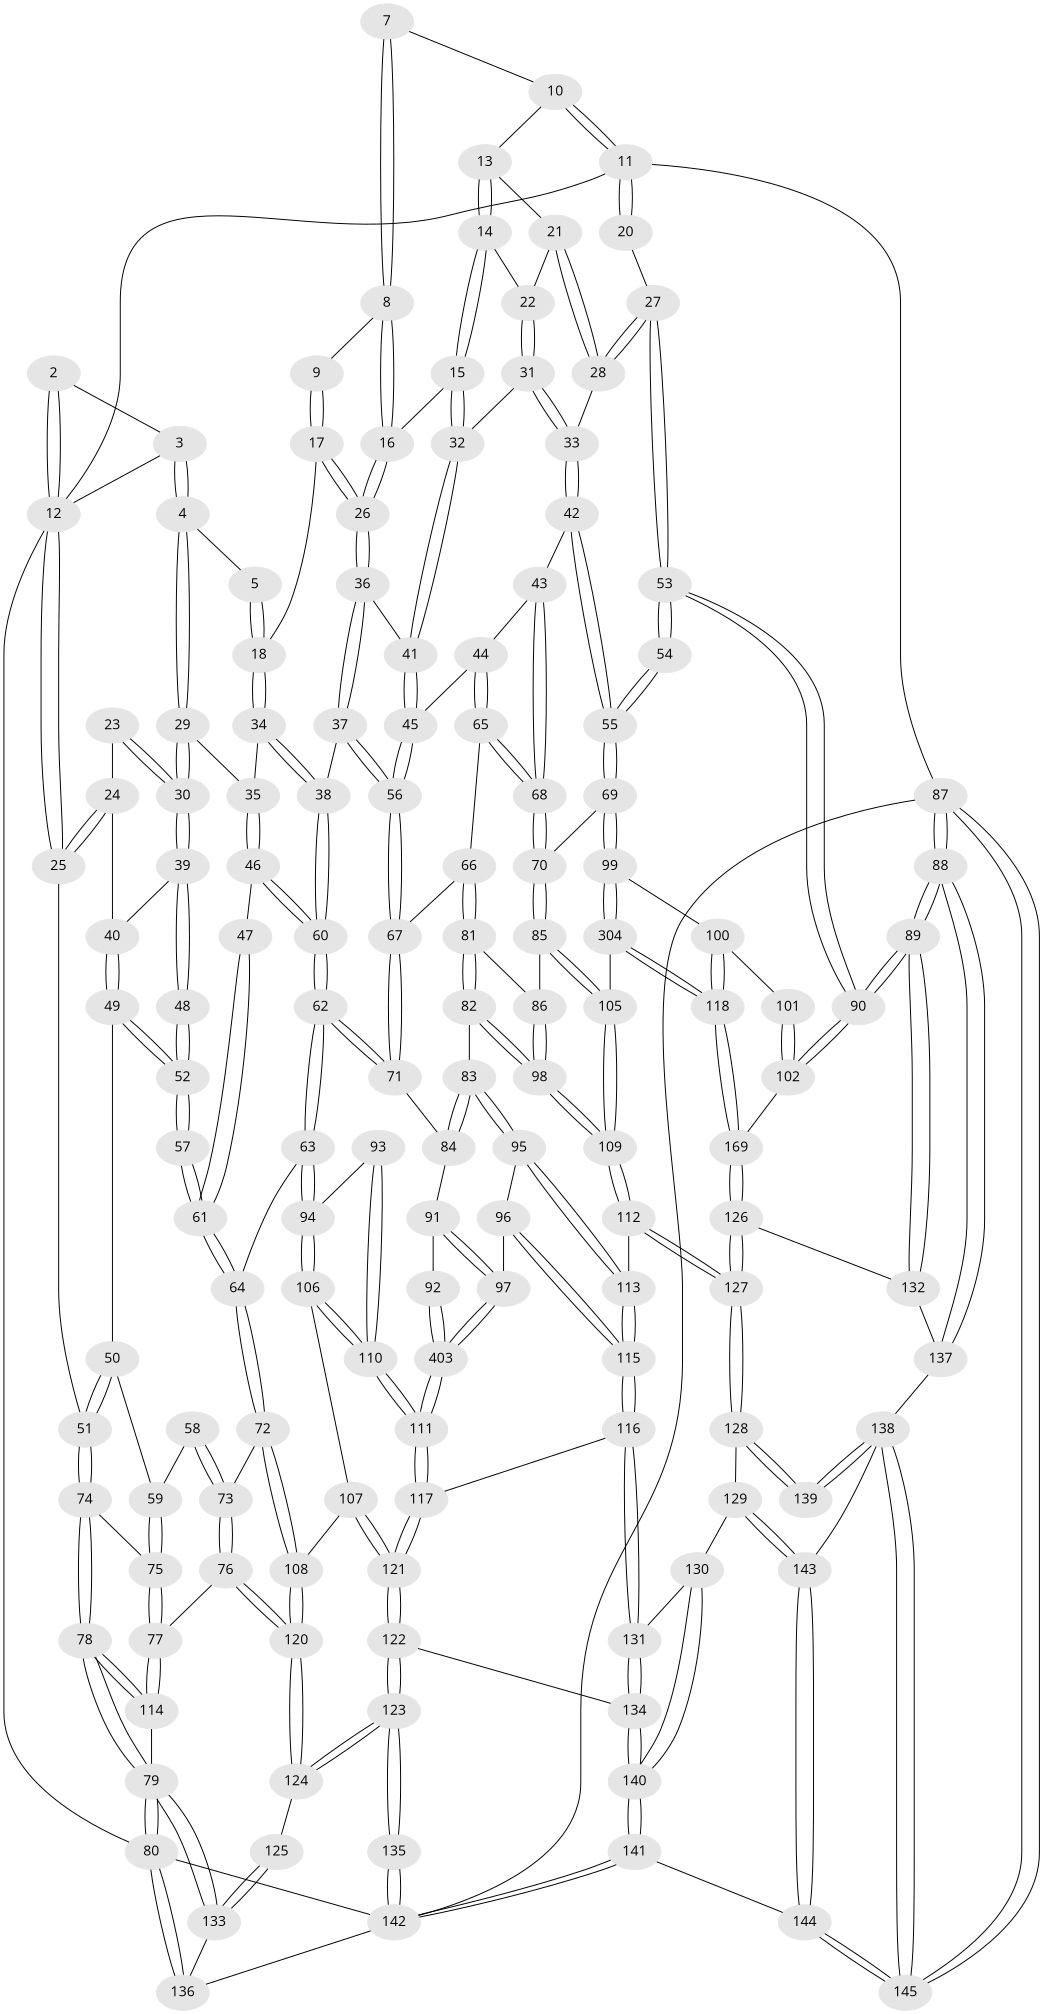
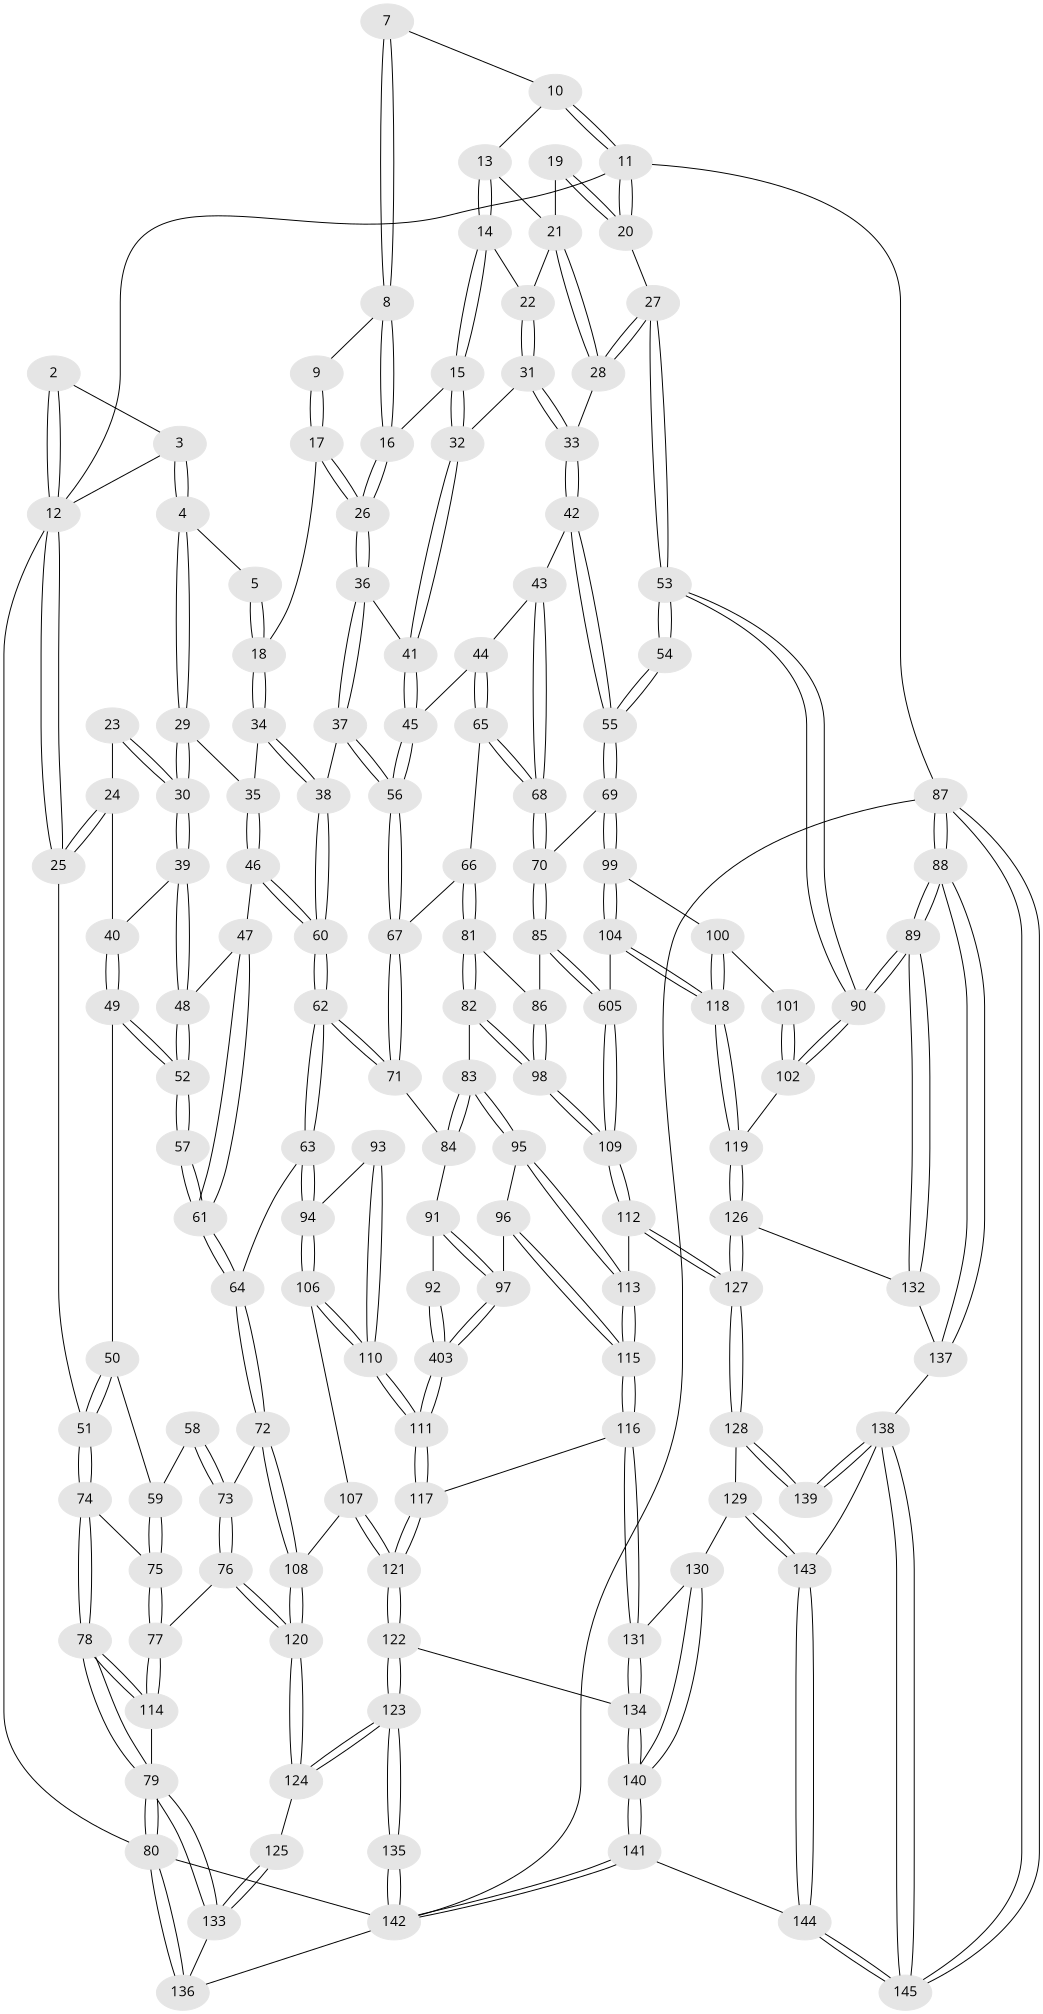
node "19": added
node "304": label "304" -> "104"
edge "47" -- "48": added
node "105": label "105" -> "605"
node "169": label "169" -> "119"
